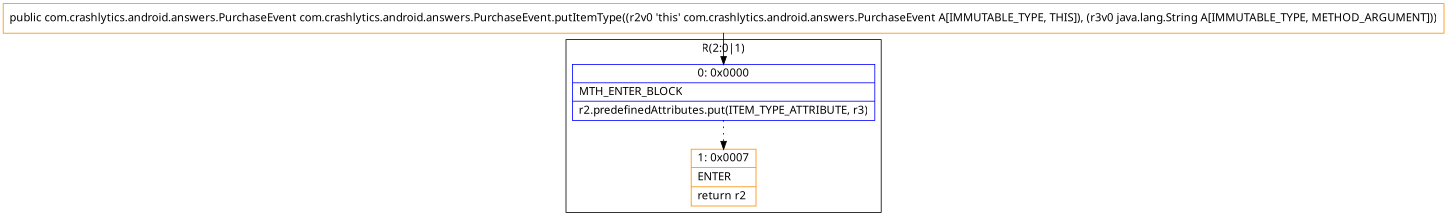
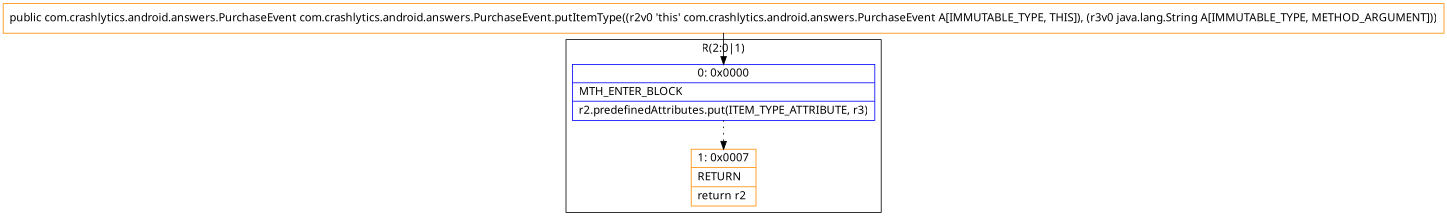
node "1: 0x0007": text "ENTER" -> "RETURN"
